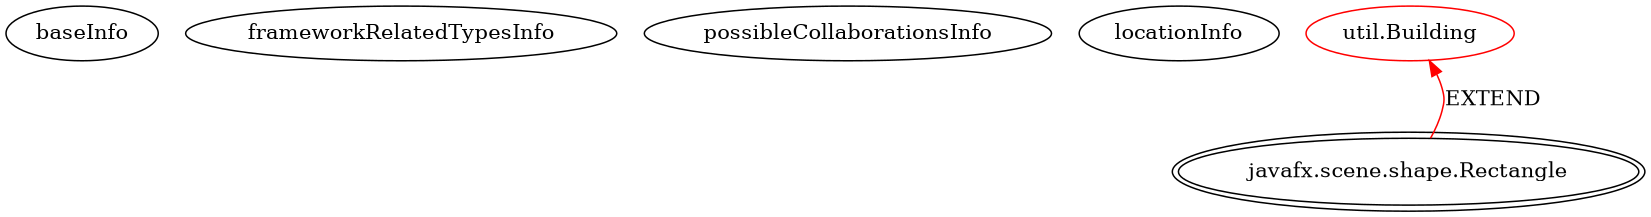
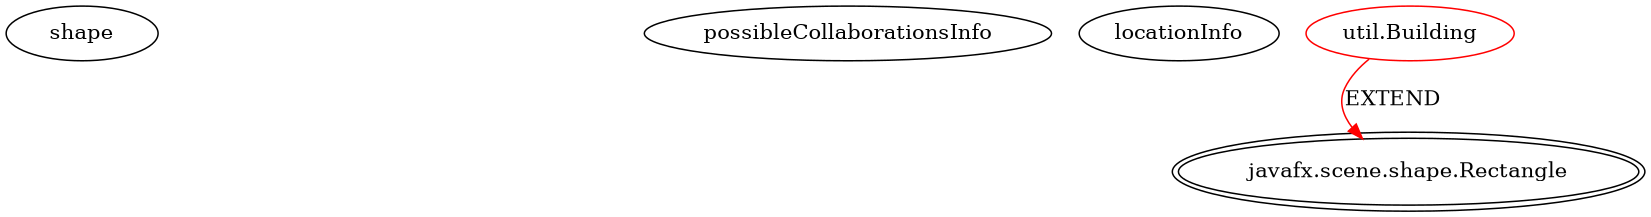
node "baseInfo": label "baseInfo" -> "shape"
node "frameworkRelatedTypesInfo": removed
edge "javafx.scene.shape.Rectangle" -> "util.Building": reversed
